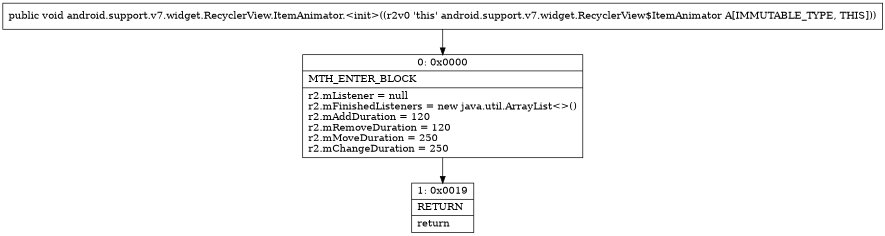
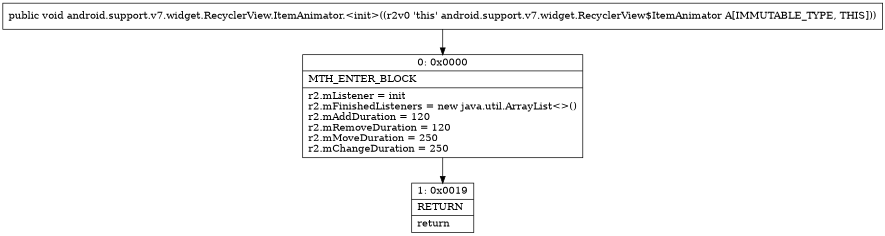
node "0: 0x0000": text "r2.mListener = null" -> "r2.mListener = init"
